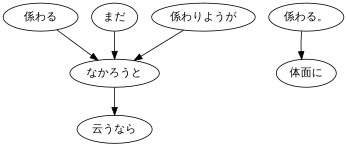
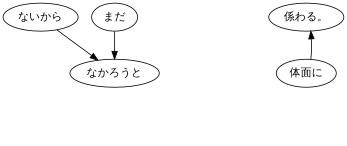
node "係わる": label "係わる" -> "ないから"
node "係わりようが": removed
edge "係わる。" -> "体面に": reversed
node "云うなら": removed
